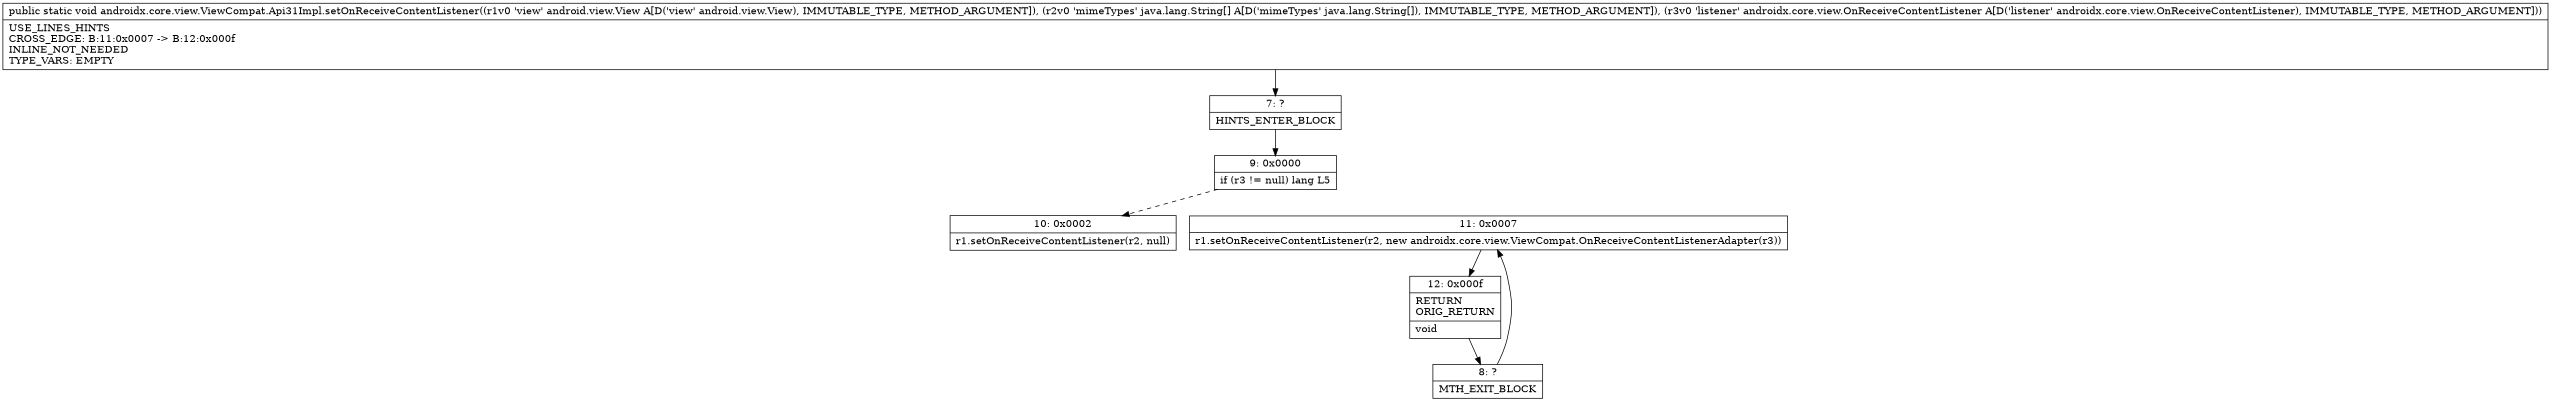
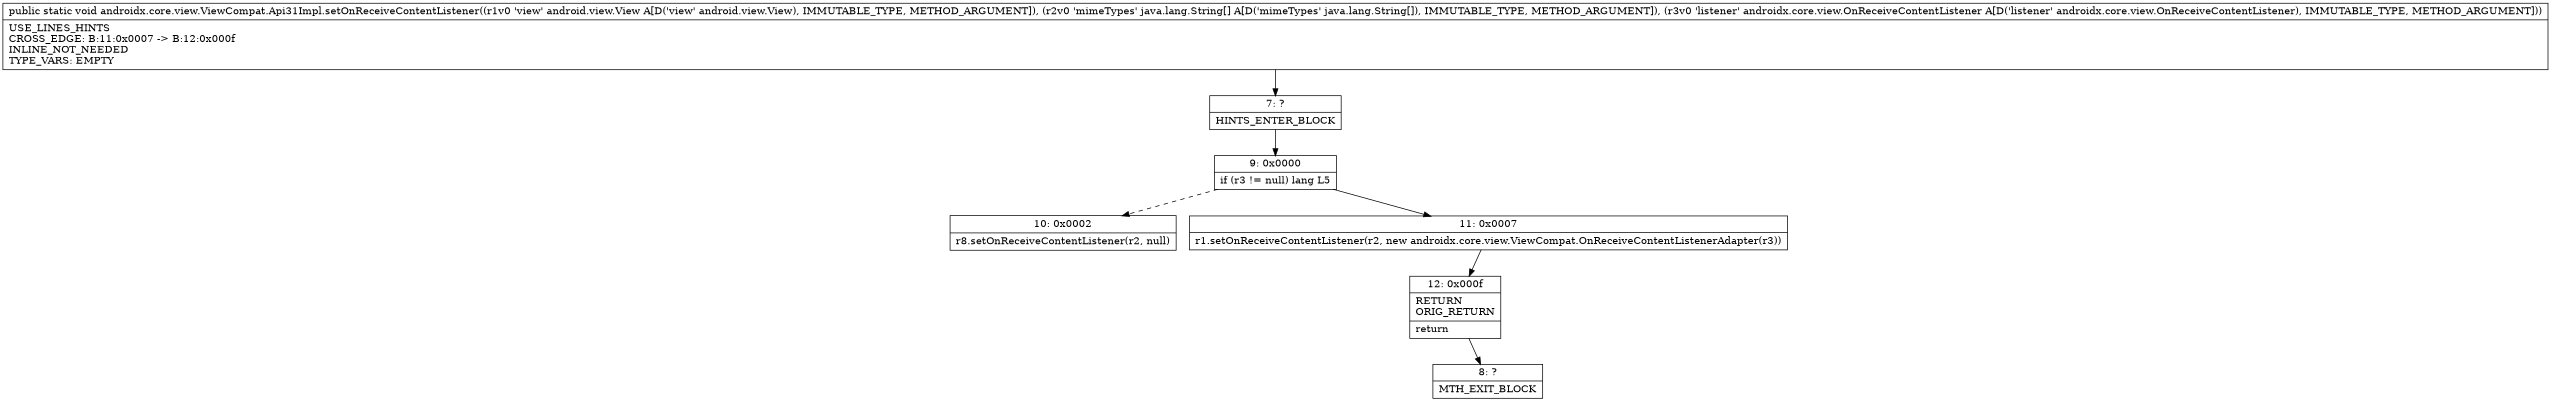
node "10: 0x0002": text "r1.setOnReceiveContentListener(r2, null)" -> "r8.setOnReceiveContentListener(r2, null)"
edge "8: ?" -> "11: 0x0007": now "9: 0x0000" -> "11: 0x0007"
node "12: 0x000f": text "void" -> "return"
